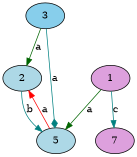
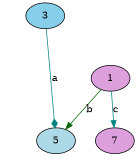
node "2": removed
edge "1" -> "5": label "a" -> "b"
